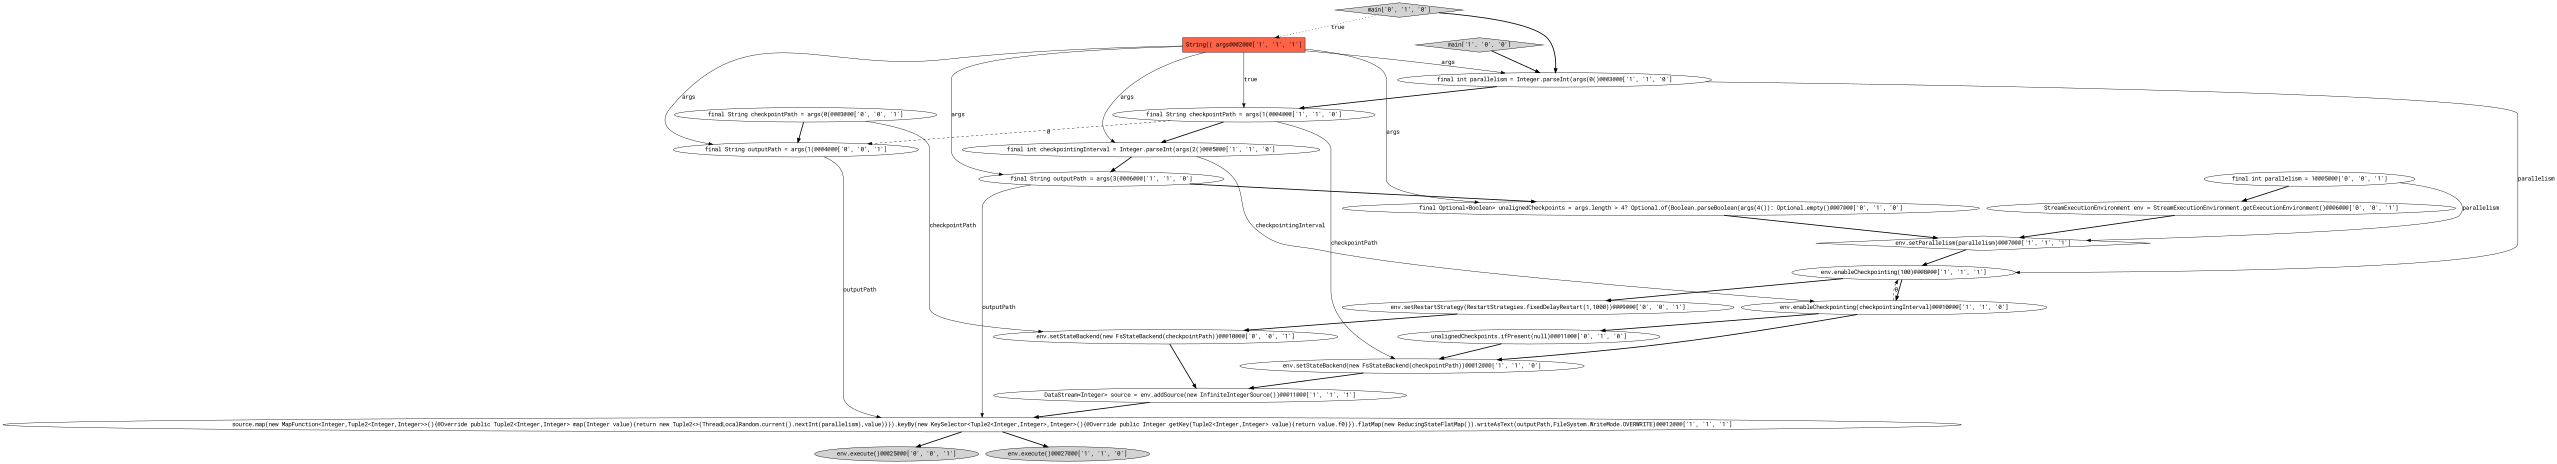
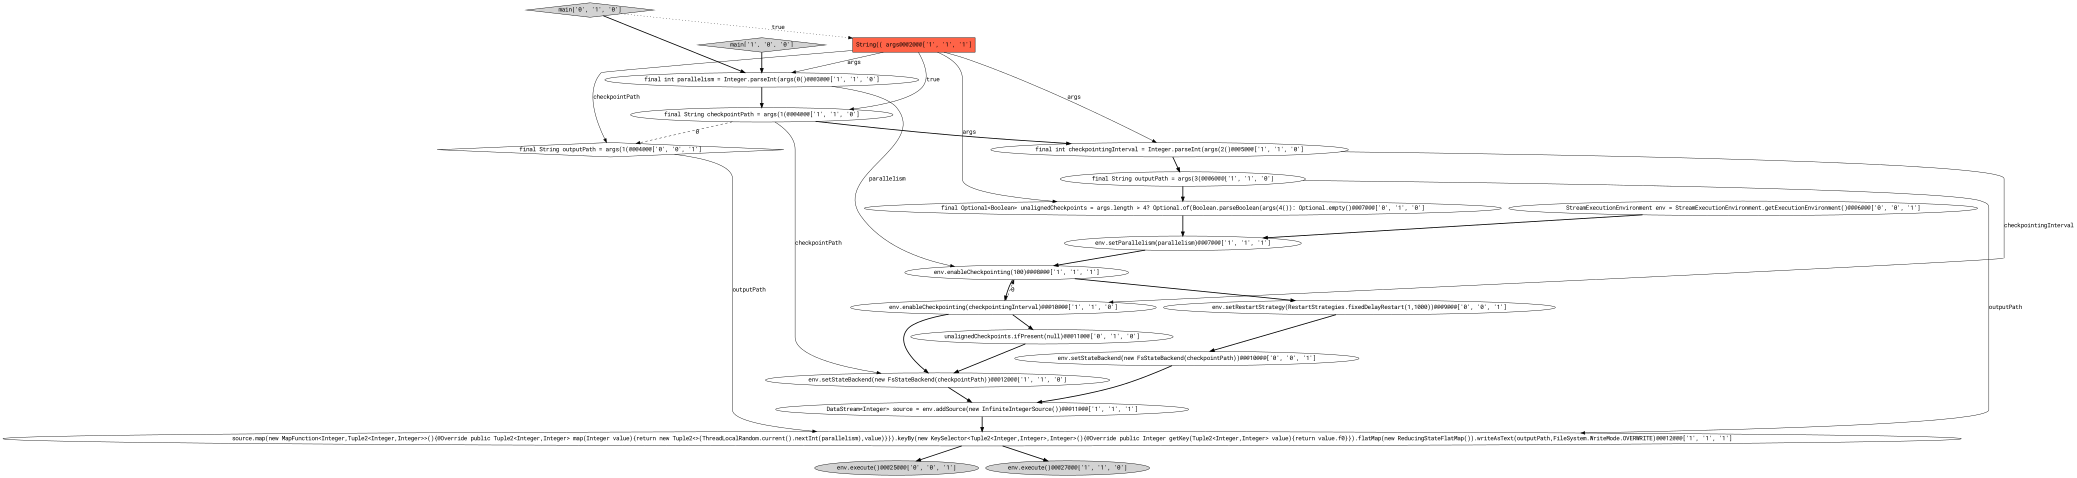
edge "String(( args@@@2@@@['1', '1', '1']" -> "final String outputPath = args(3(@@@6@@@['1', '1', '0']": removed, label "args"
edge "String(( args@@@2@@@['1', '1', '1']" -> "final String outputPath = args(1(@@@4@@@['0', '0', '1']": label "args" -> "checkpointPath"
node "final String checkpointPath = args(0(@@@3@@@['0', '0', '1']": removed
node "final String outputPath = args(1(@@@4@@@['0', '0', '1']": shape ellipse -> diamond
node "final int parallelism = 1@@@5@@@['0', '0', '1']": removed
node "env.setParallelism(parallelism)@@@7@@@['1', '1', '1']": shape diamond -> ellipse
